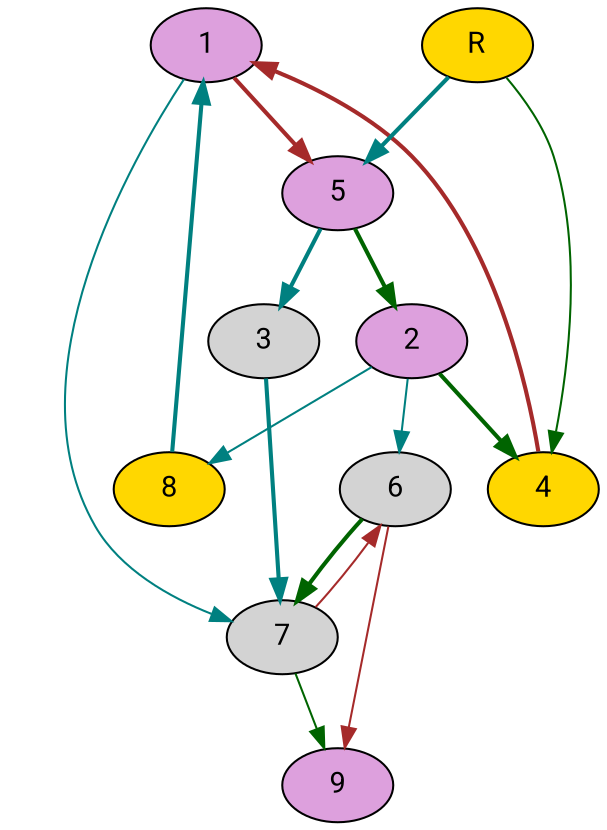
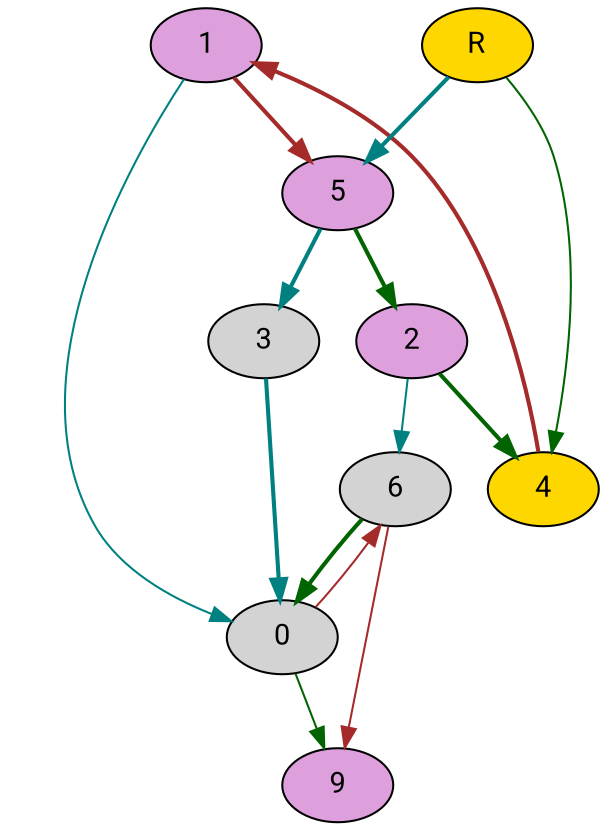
node "8": removed
node "7": label "7" -> "0"
